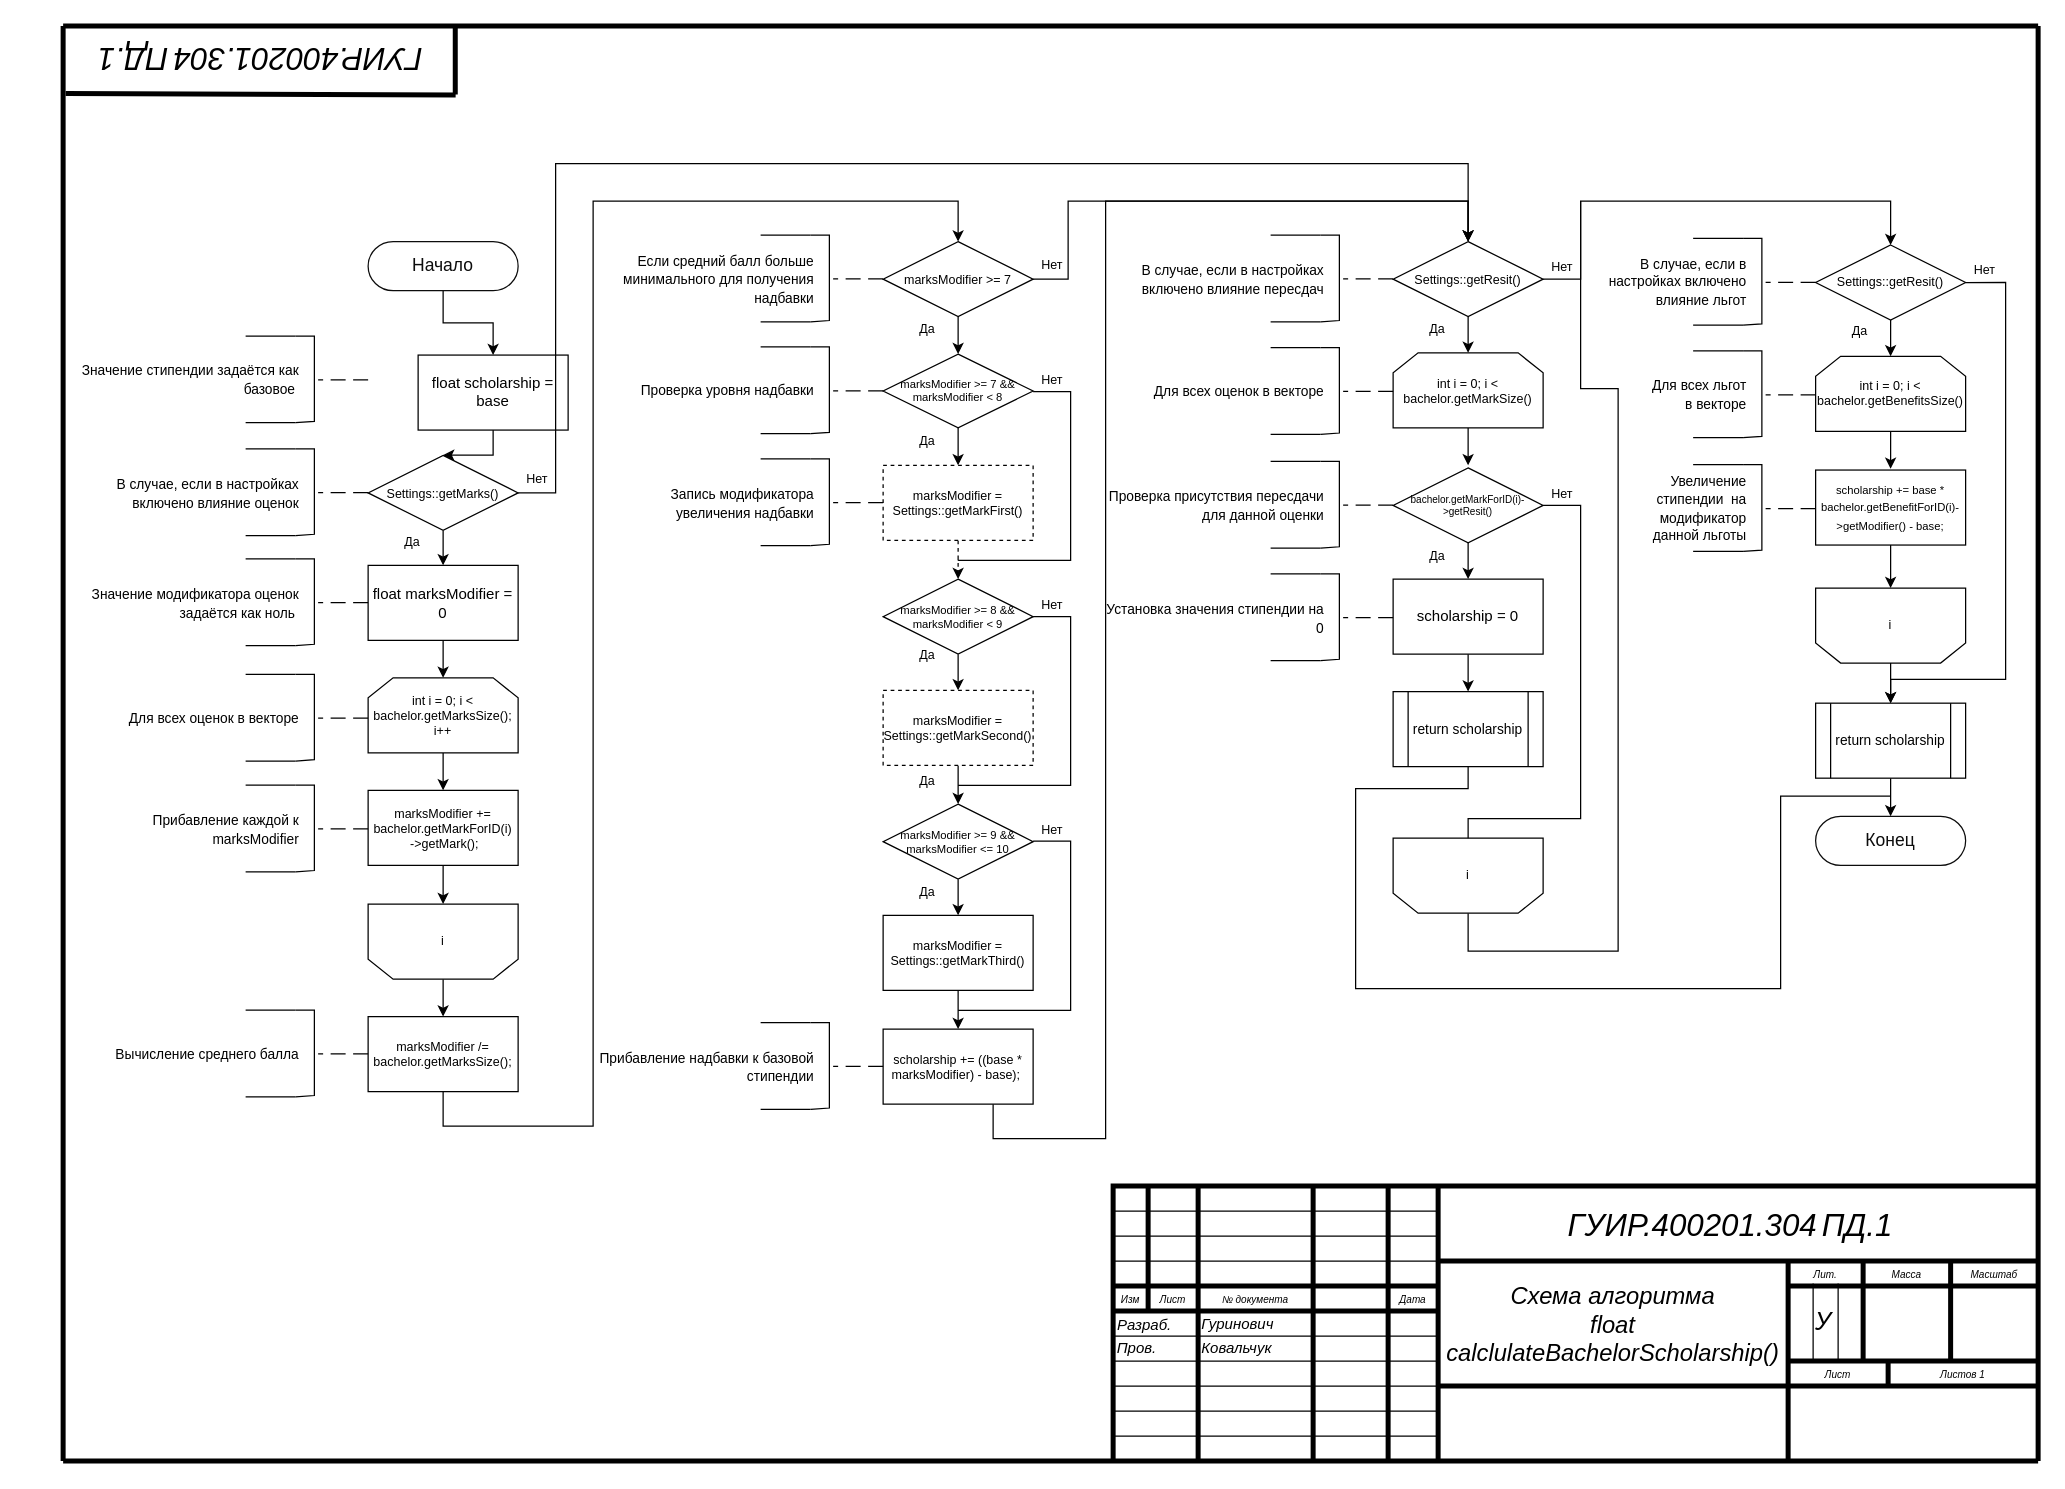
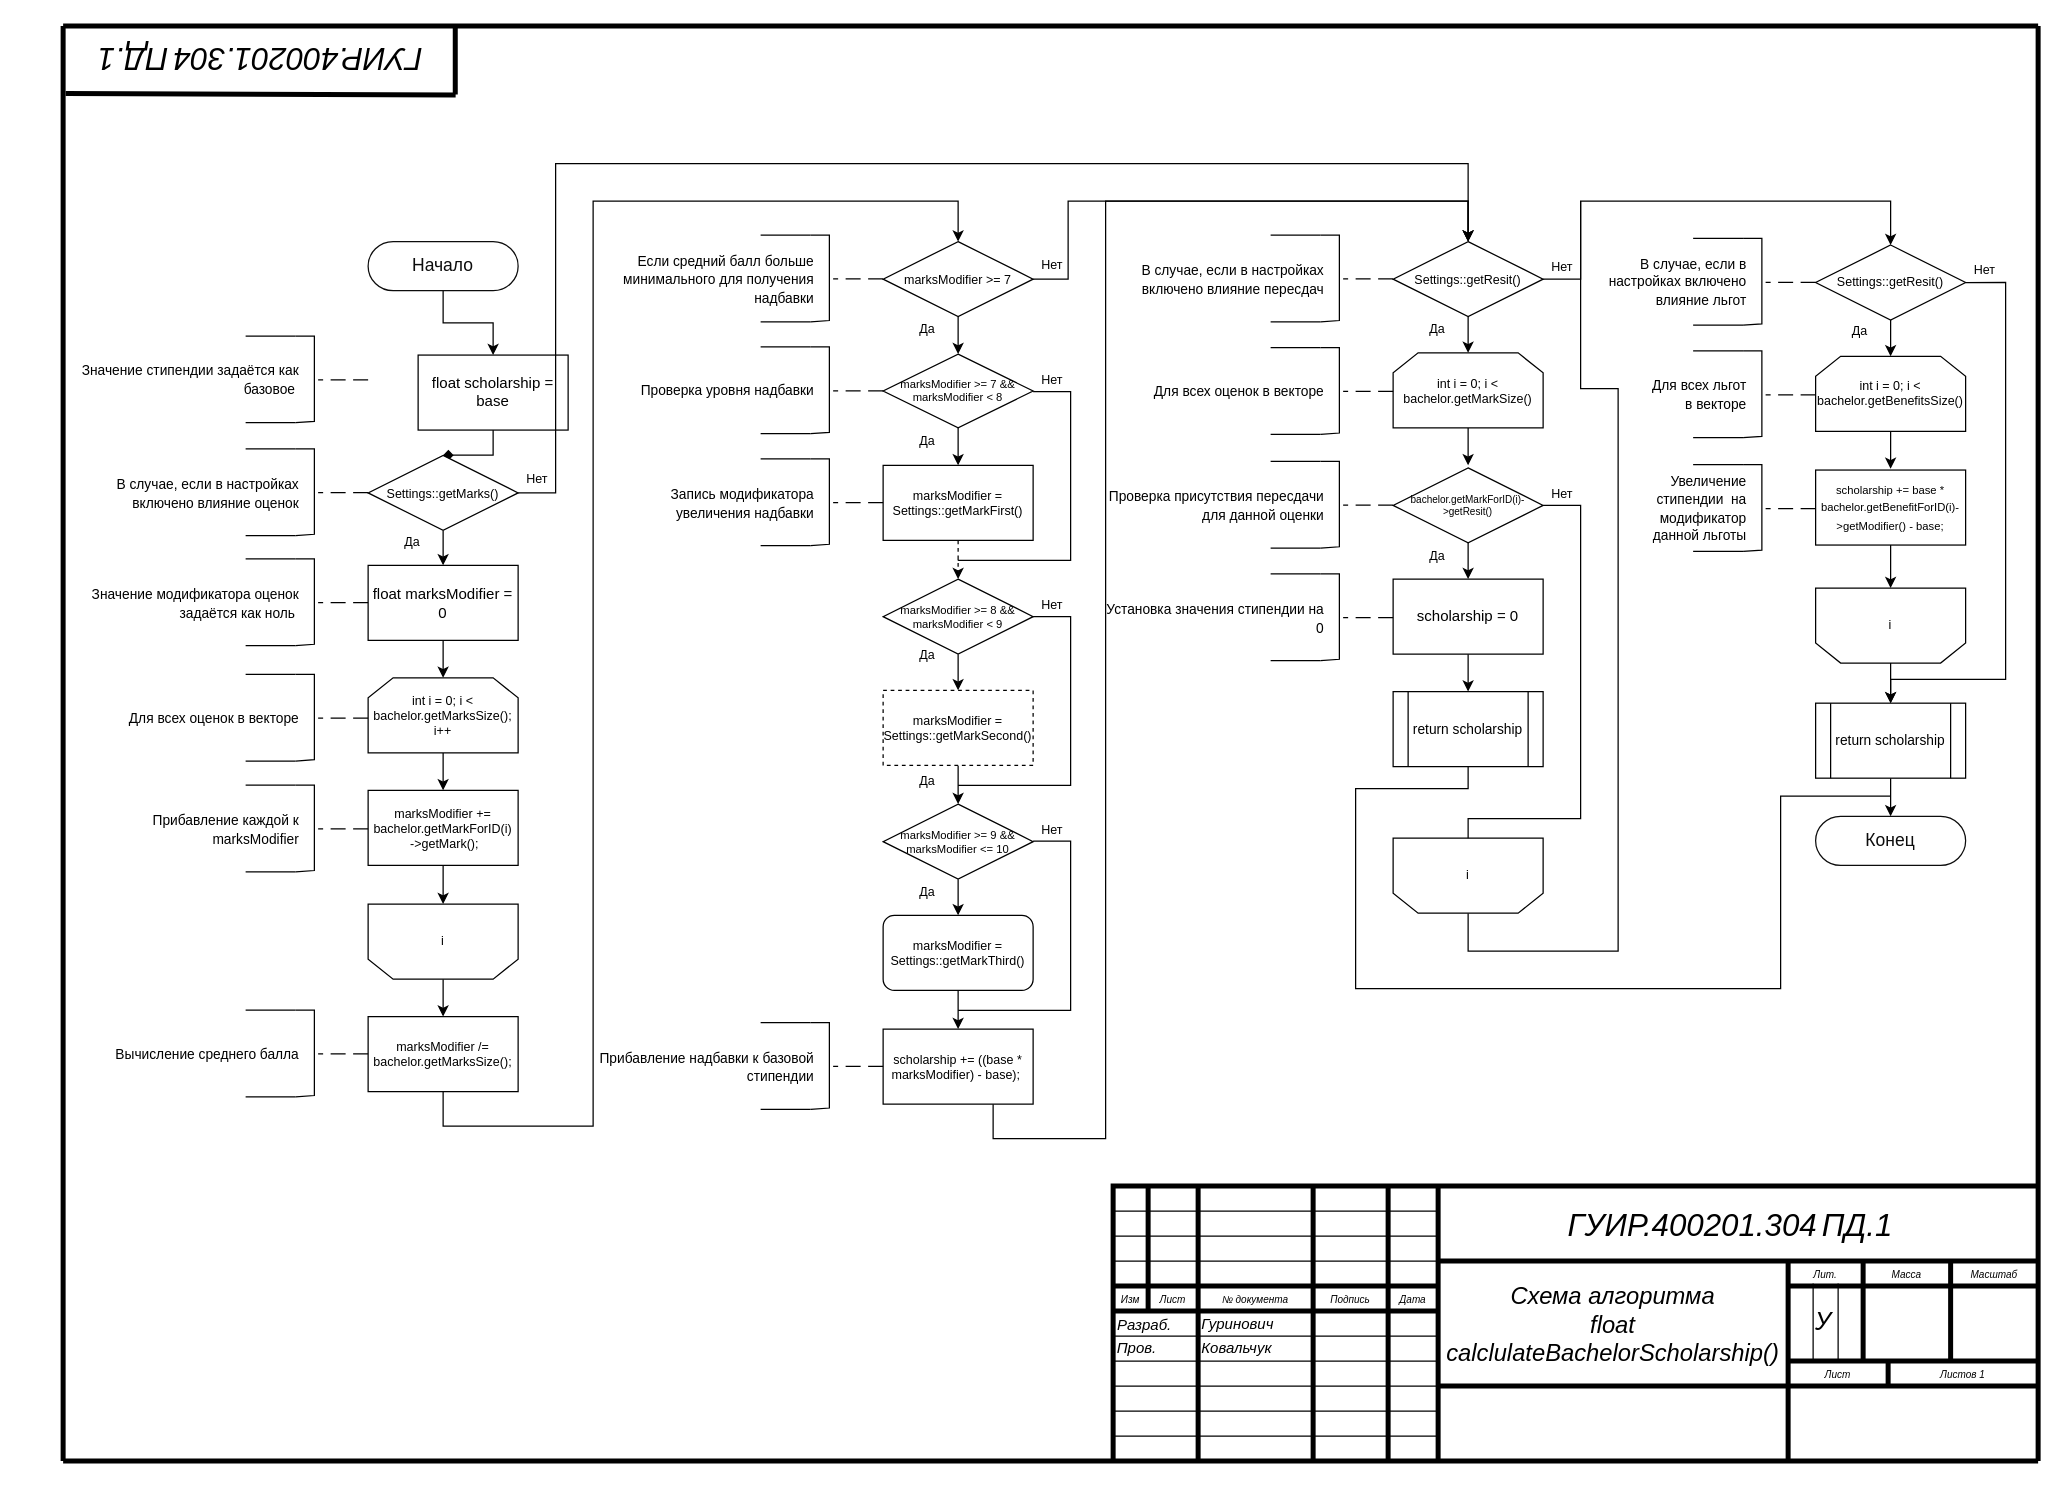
edge "float scholarship = base" -> "Settings::getMarks()": arrowhead classic -> diamond
node "marksModifier = Settings::getMarkFirst()": style dashed -> solid
node "marksModifier = Settings::getMarkThird()": shape rectangle -> rounded rectangle
node "Подпись": added
